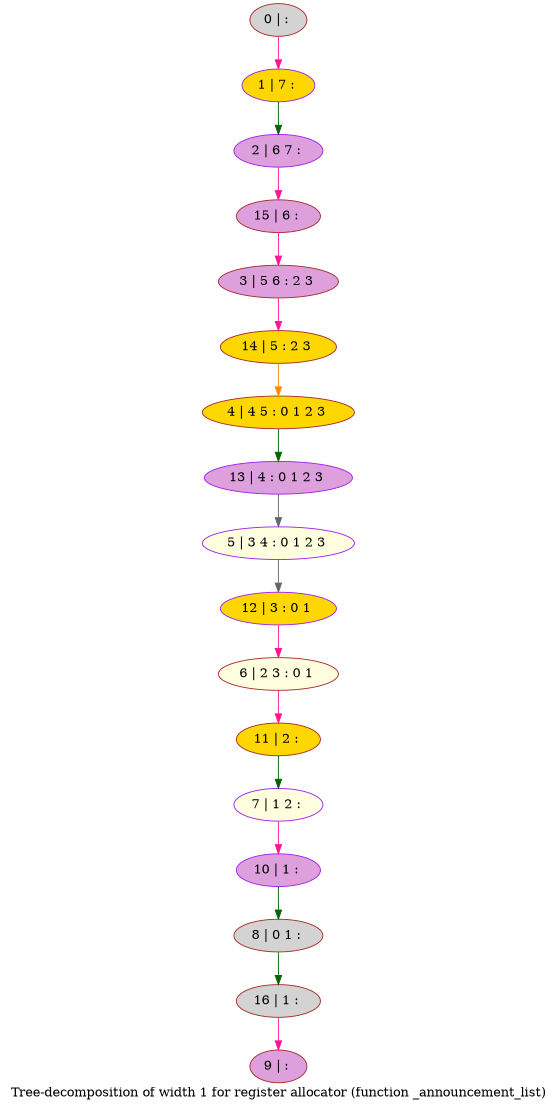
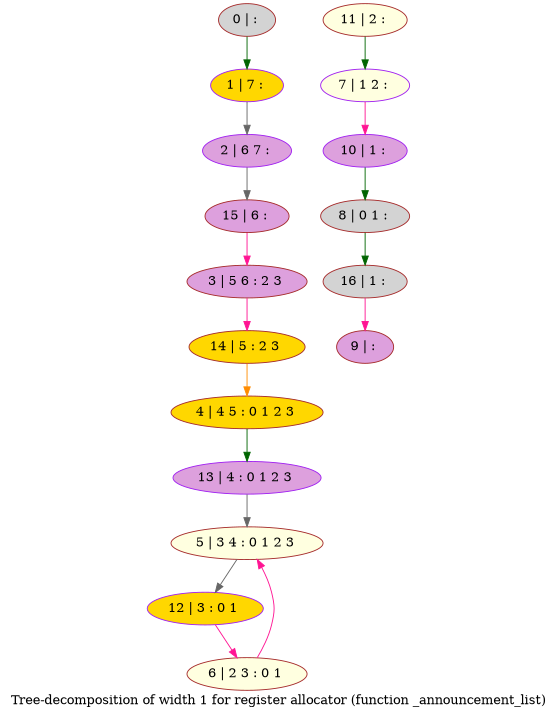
edge "0 | :" -> "1 | 7 :": color deeppink -> darkgreen
edge "1 | 7 :" -> "2 | 6 7 :": color darkgreen -> gray40
edge "2 | 6 7 :" -> "15 | 6 :": color deeppink -> gray40
node "5 | 3 4 : 0 1 2 3": color purple -> brown
edge "6 | 2 3 : 0 1" -> "11 | 2 :": now "6 | 2 3 : 0 1" -> "5 | 3 4 : 0 1 2 3"
node "11 | 2 :": fillcolor gold -> lightyellow
